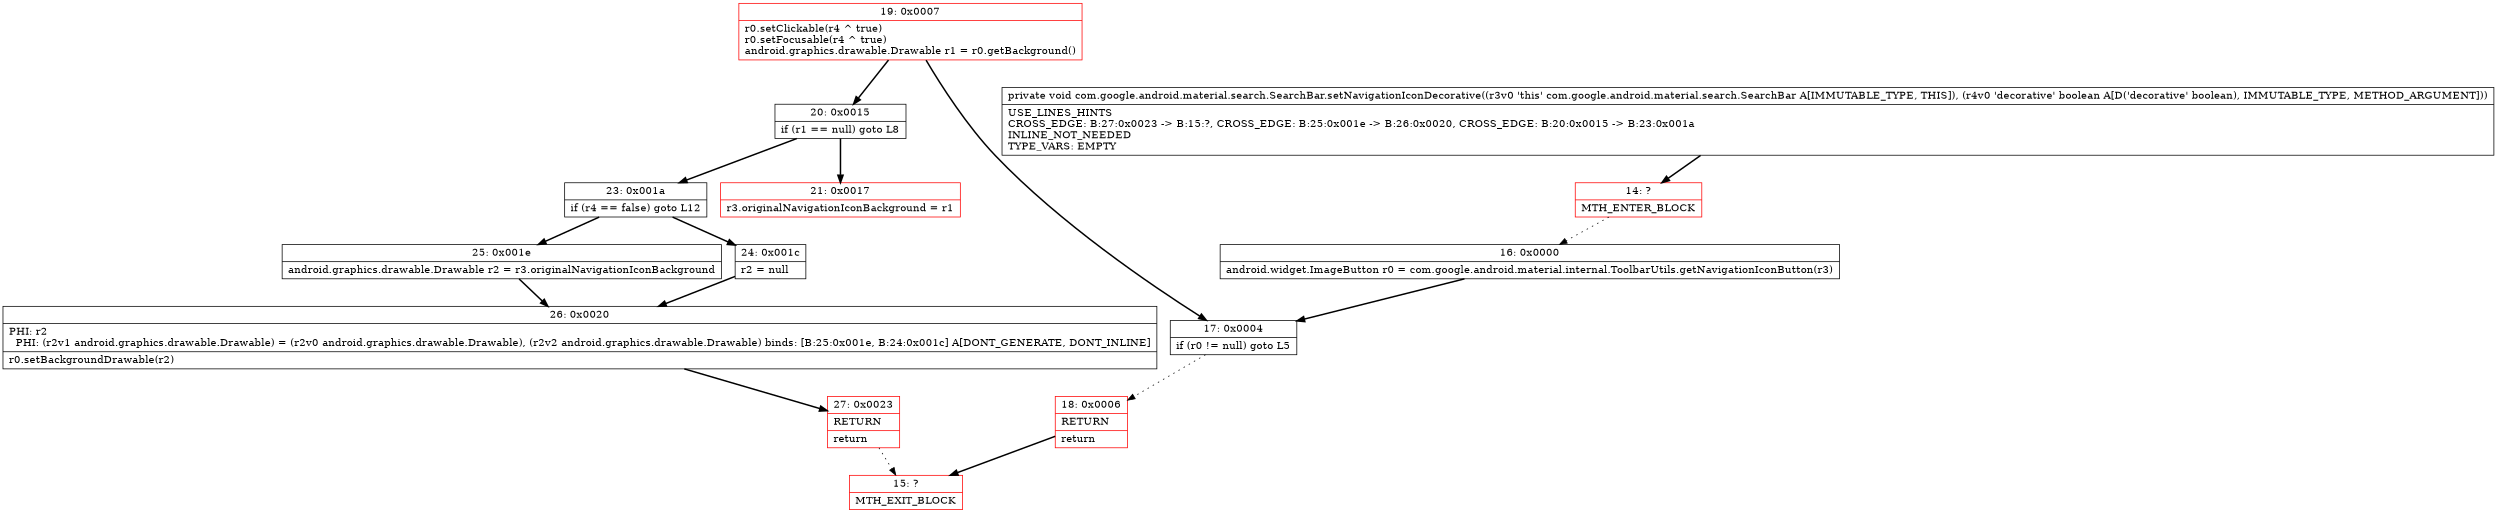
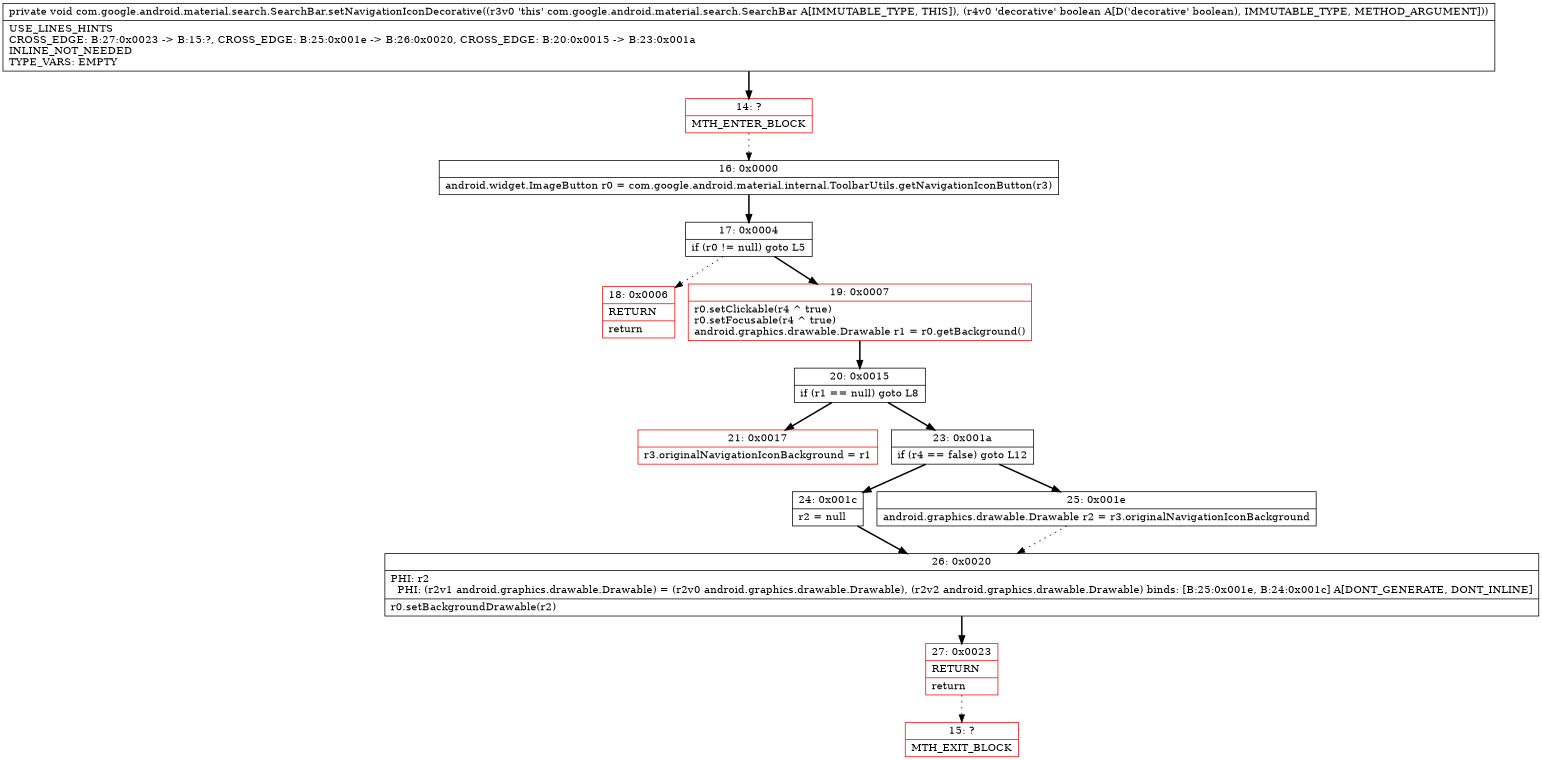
edge "19: 0x0007" -> "17: 0x0004": reversed
edge "25: 0x001e" -> "26: 0x0020": style bold -> dotted
edge "18: 0x0006" -> "15: ?": removed
